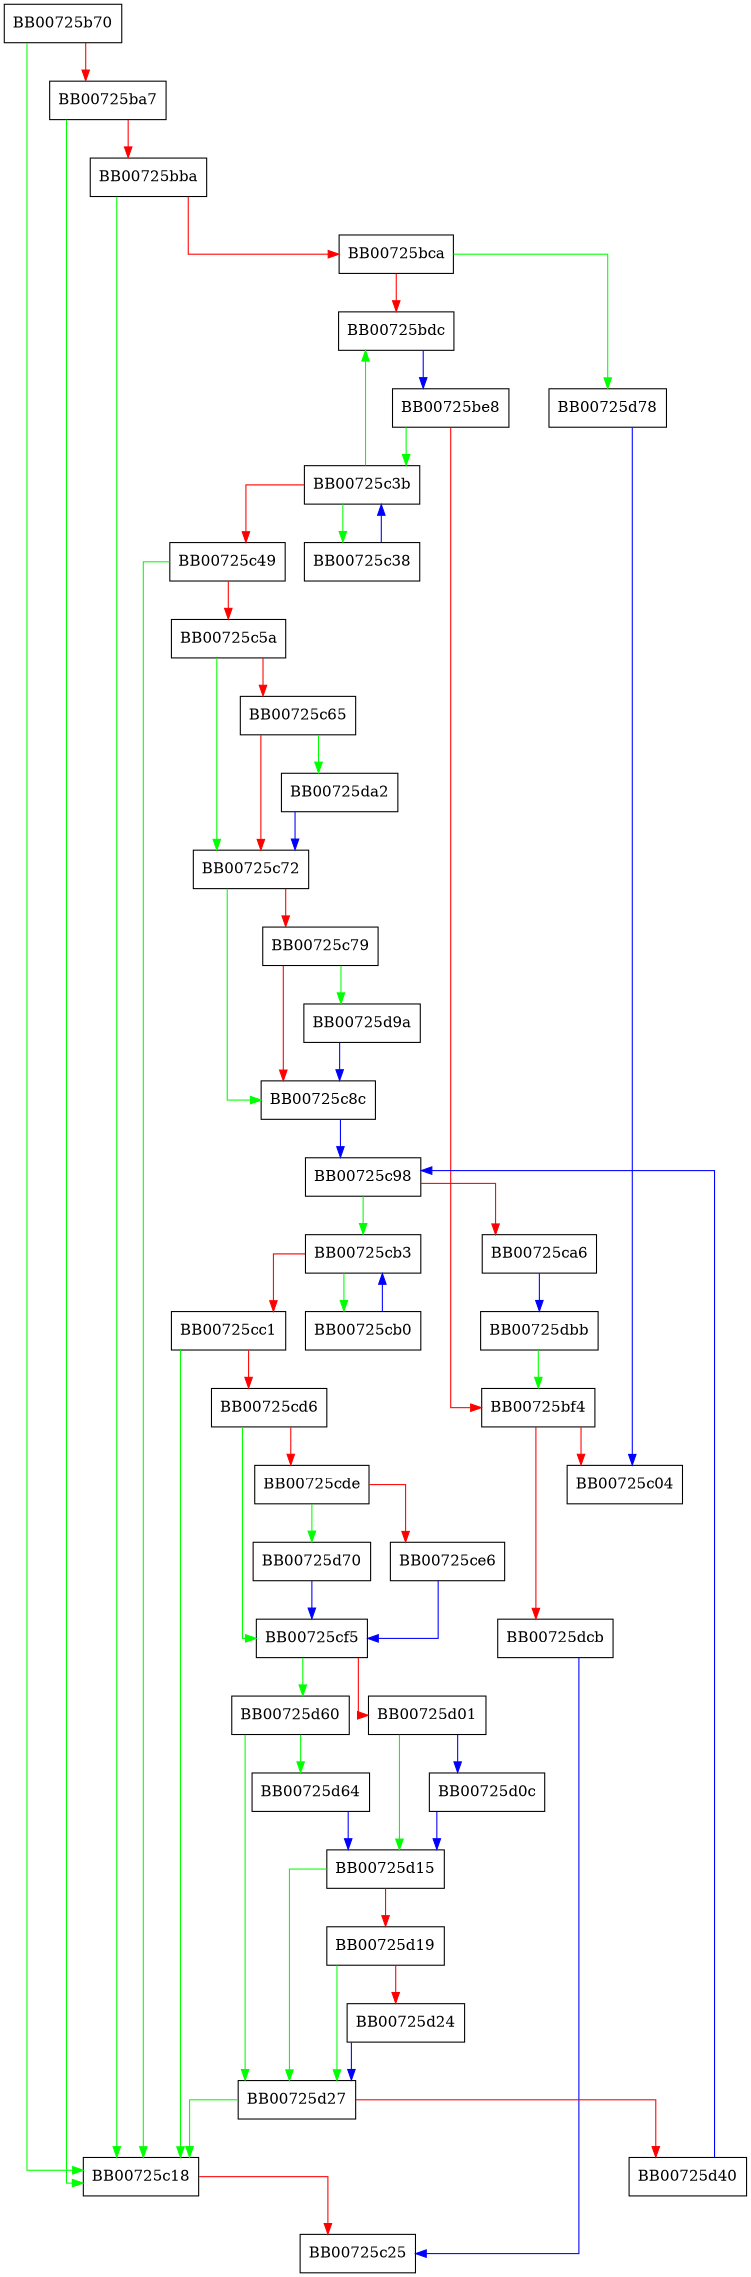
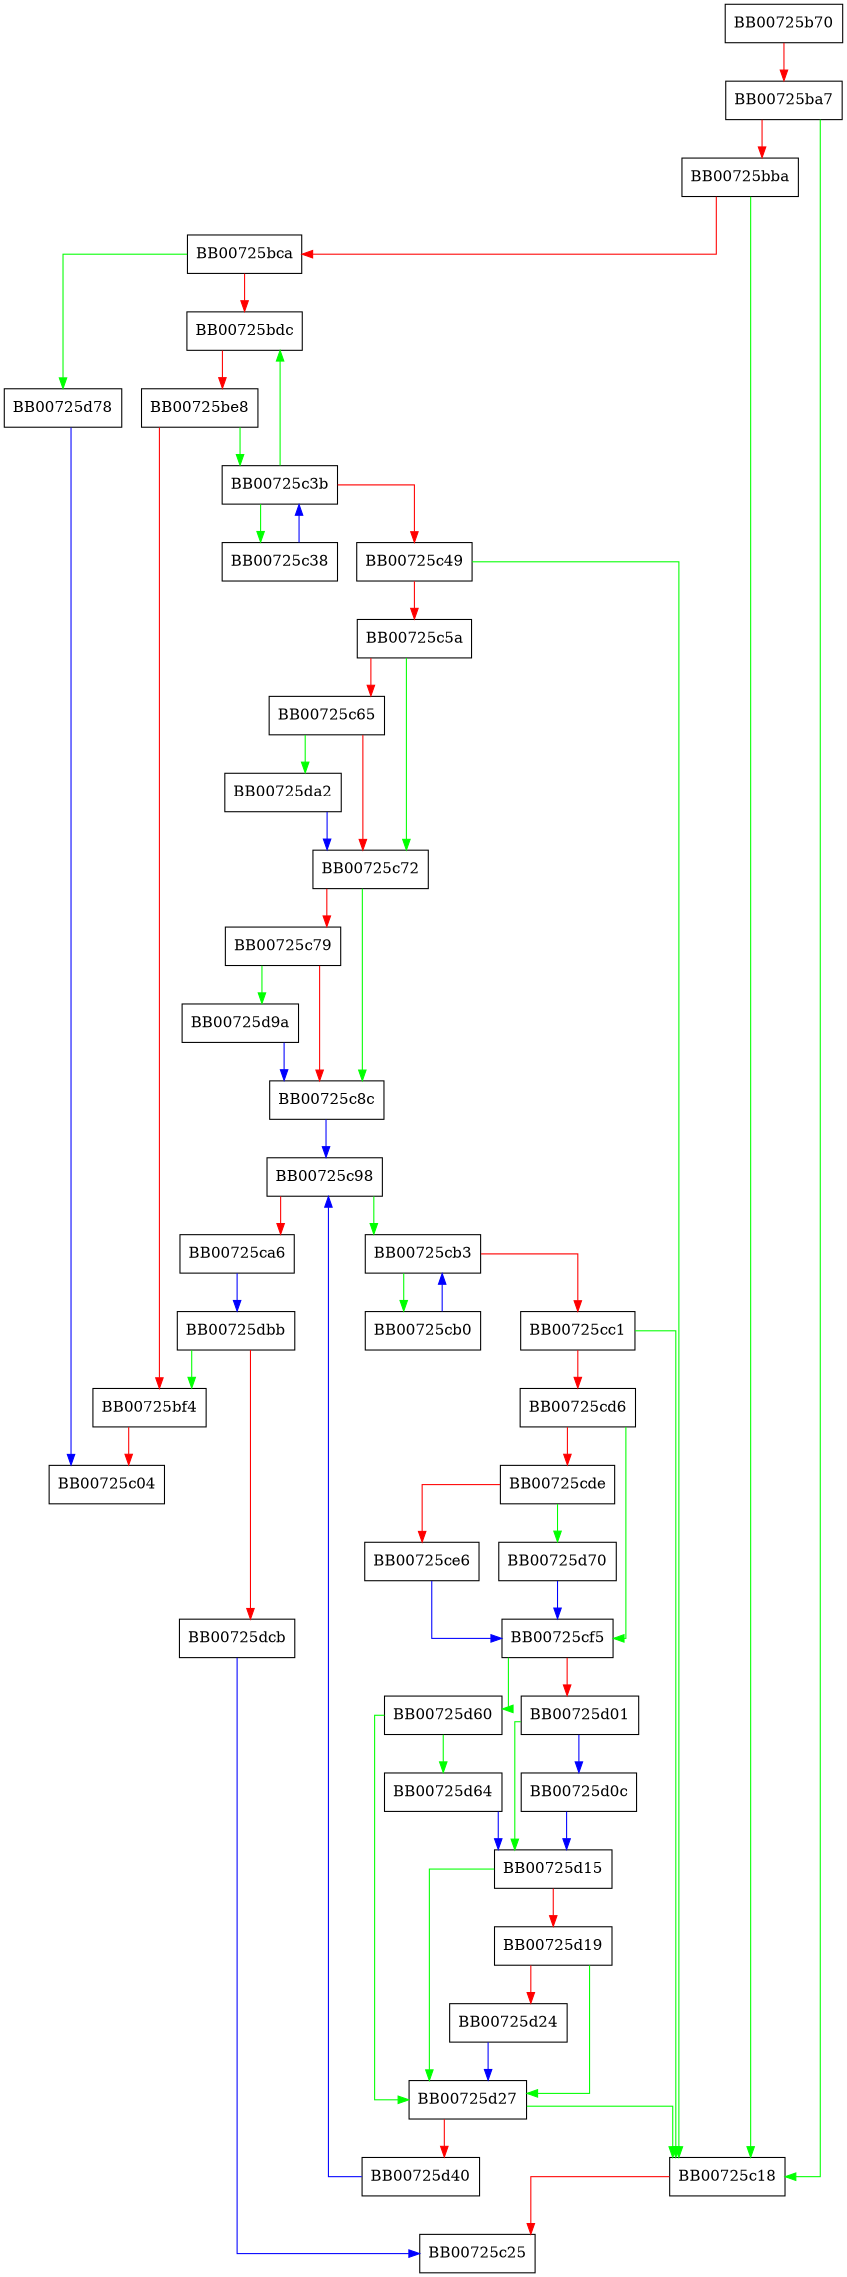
edge "BB00725bdc" -> "BB00725be8": color blue -> red
edge "BB00725b70" -> "BB00725c18": removed
edge "BB00725bf4" -> "BB00725dcb": now "BB00725dbb" -> "BB00725dcb"
